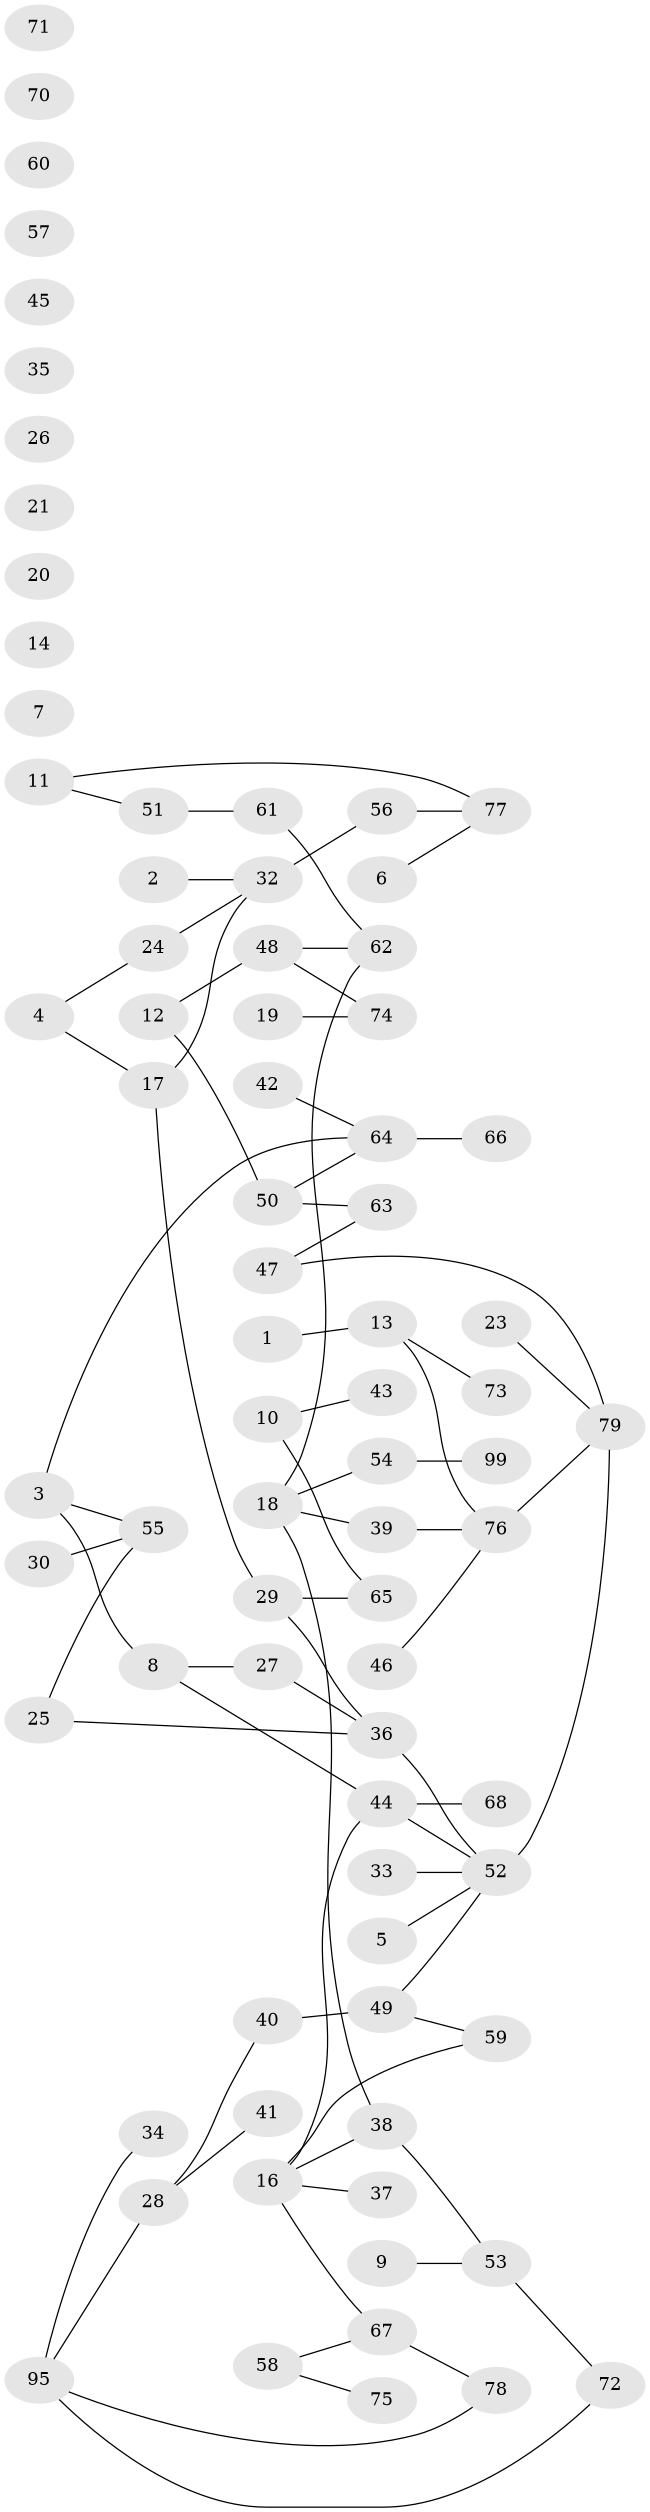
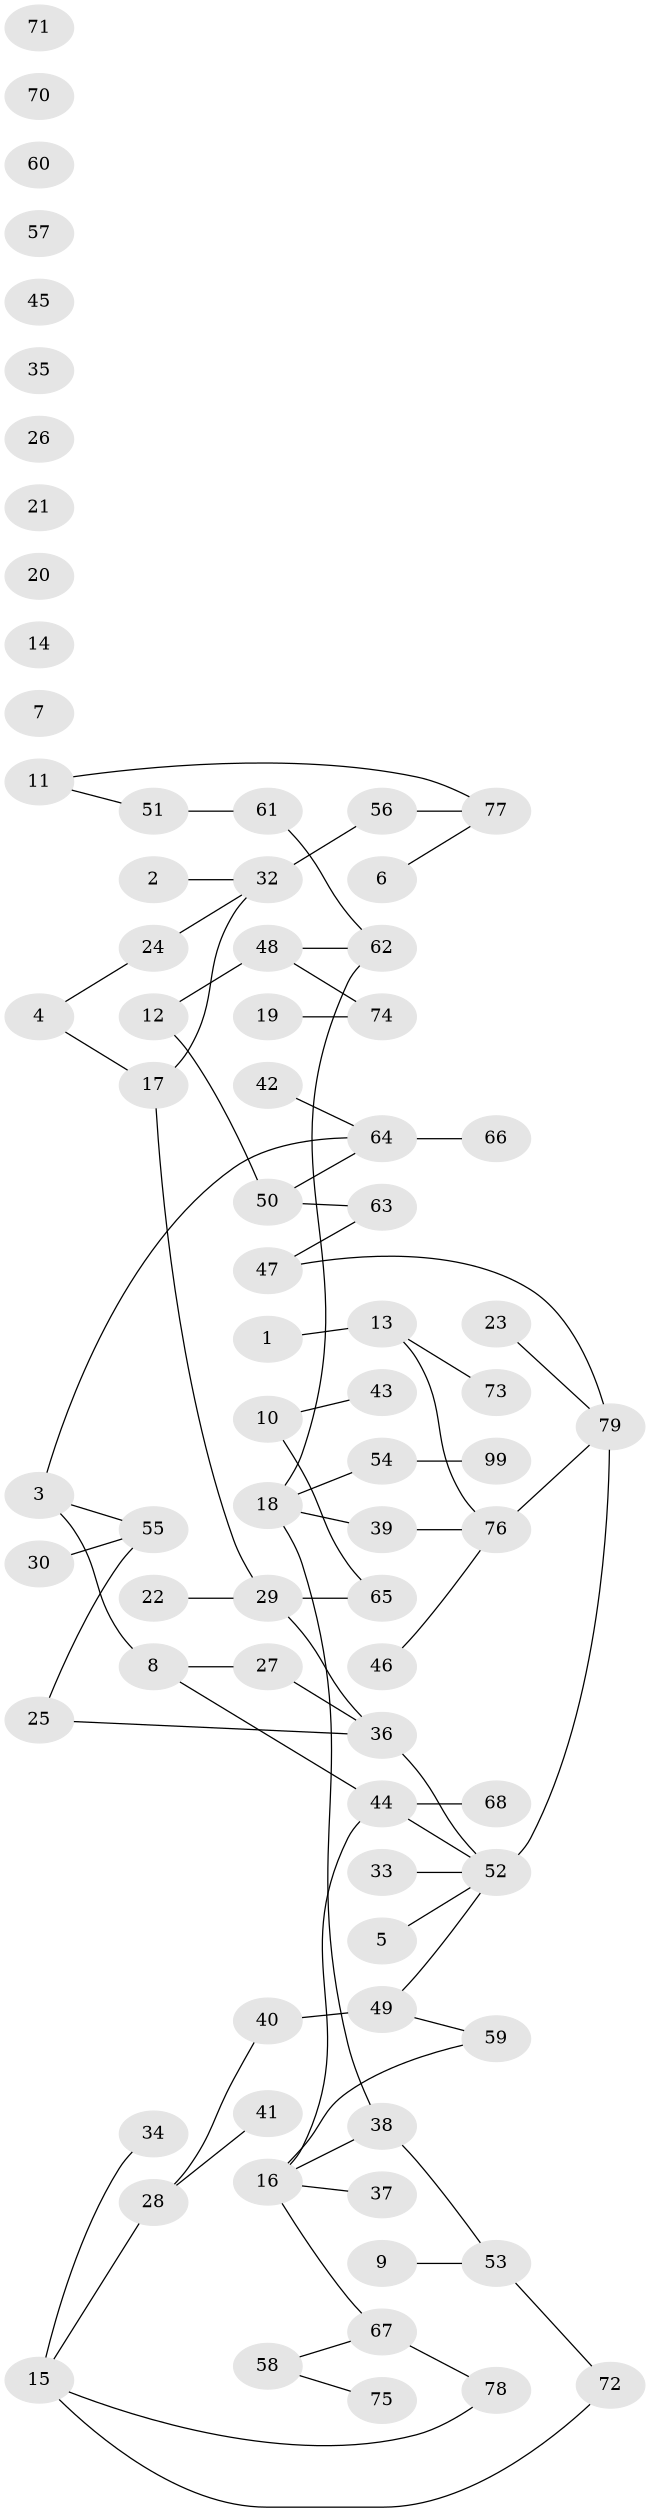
node "22": added
node "95": label "95" -> "15"
